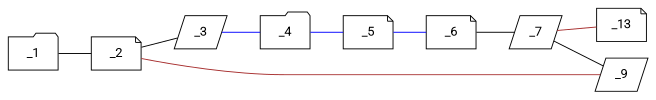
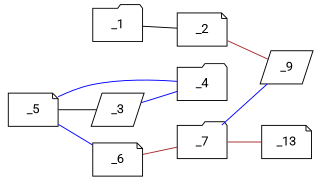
edge "_6" -- "_7": color black -> brown
node "_7": shape parallelogram -> folder
edge "_3" -- "_2": now "_3" -- "_5"
edge "_7" -- "_9": color black -> blue
